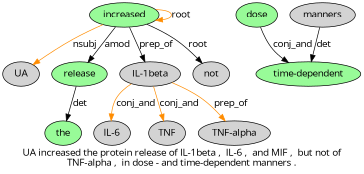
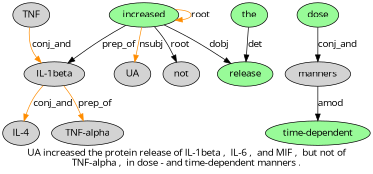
edge "increased" -> "release": label "amod" -> "dobj"
edge "manners" -> "time-dependent": label "det" -> "amod"
edge "dose" -> "time-dependent": now "dose" -> "manners"
edge "release" -> "the": reversed
edge "IL-1beta" -> "TNF": reversed
node "IL-6": label "IL-6" -> "IL-4"
